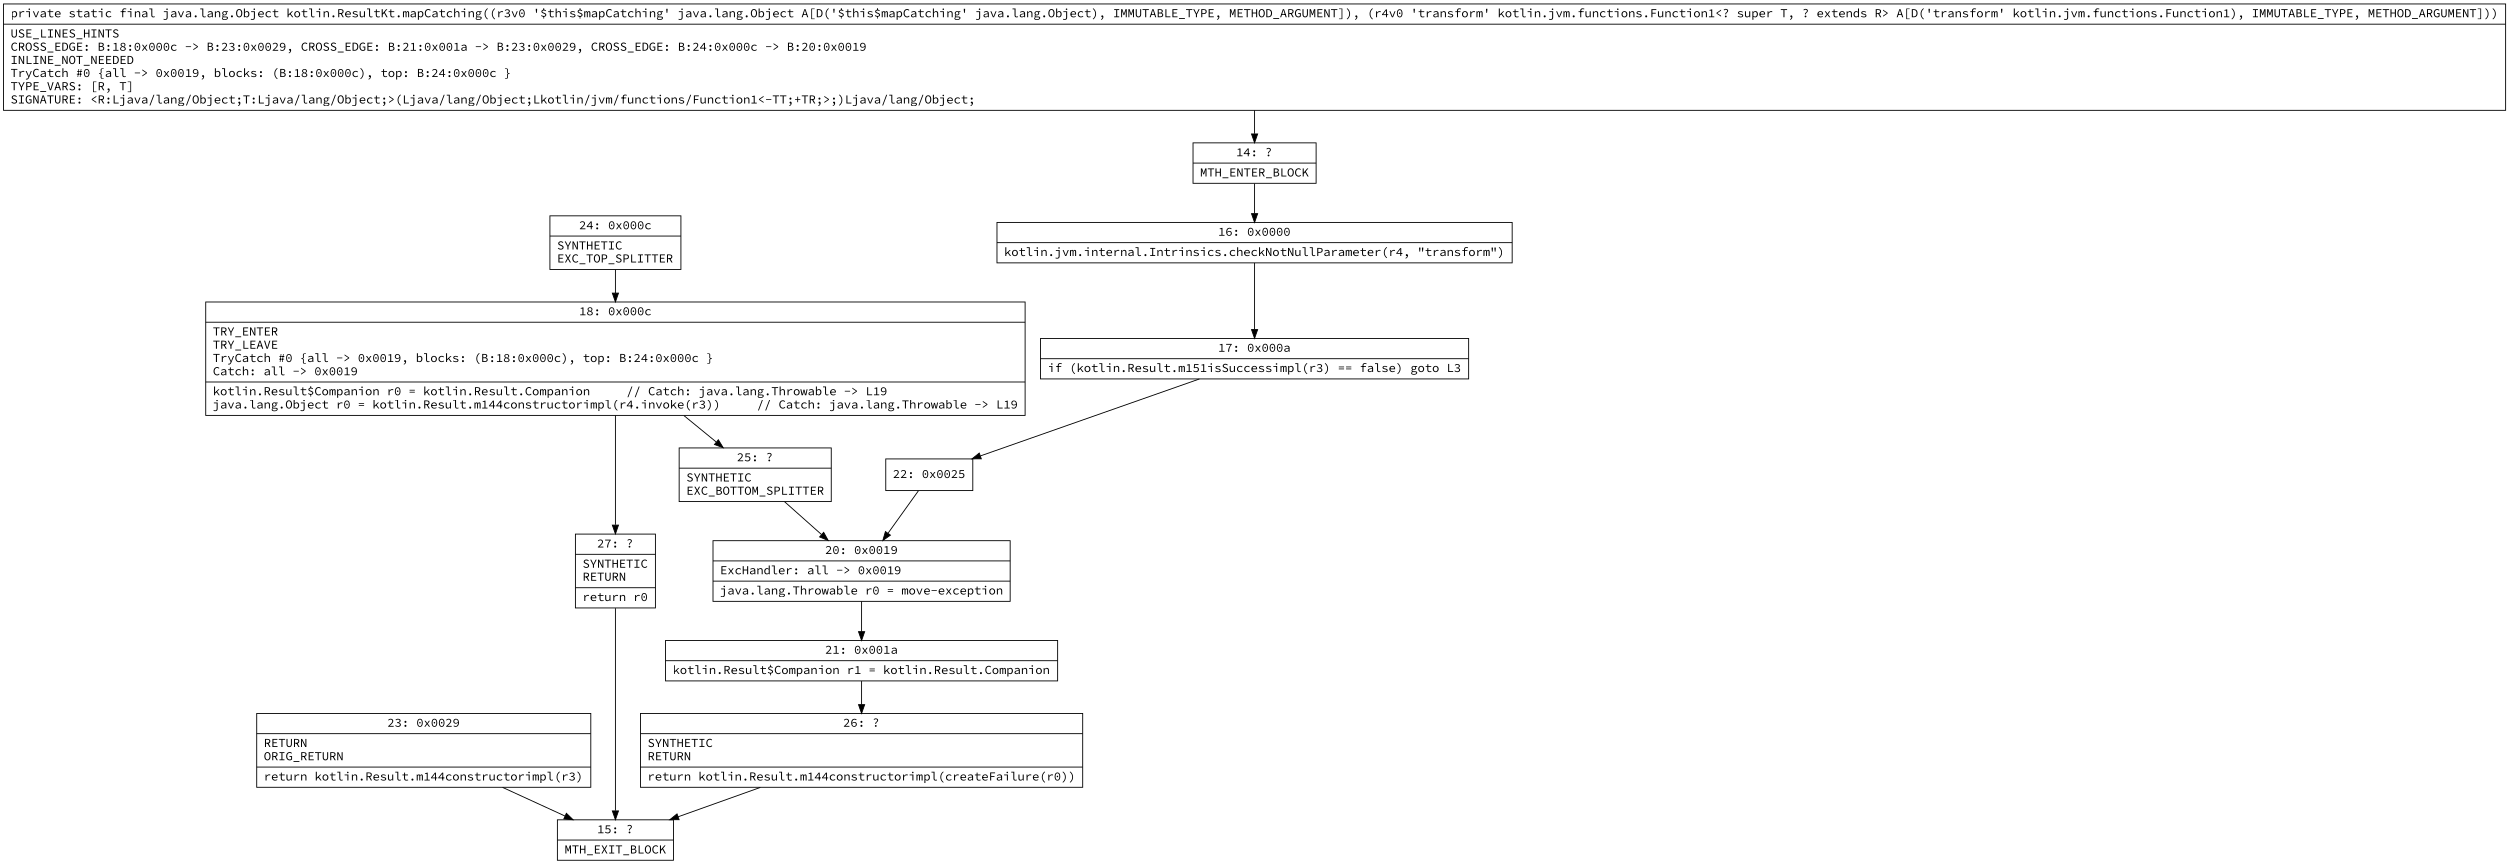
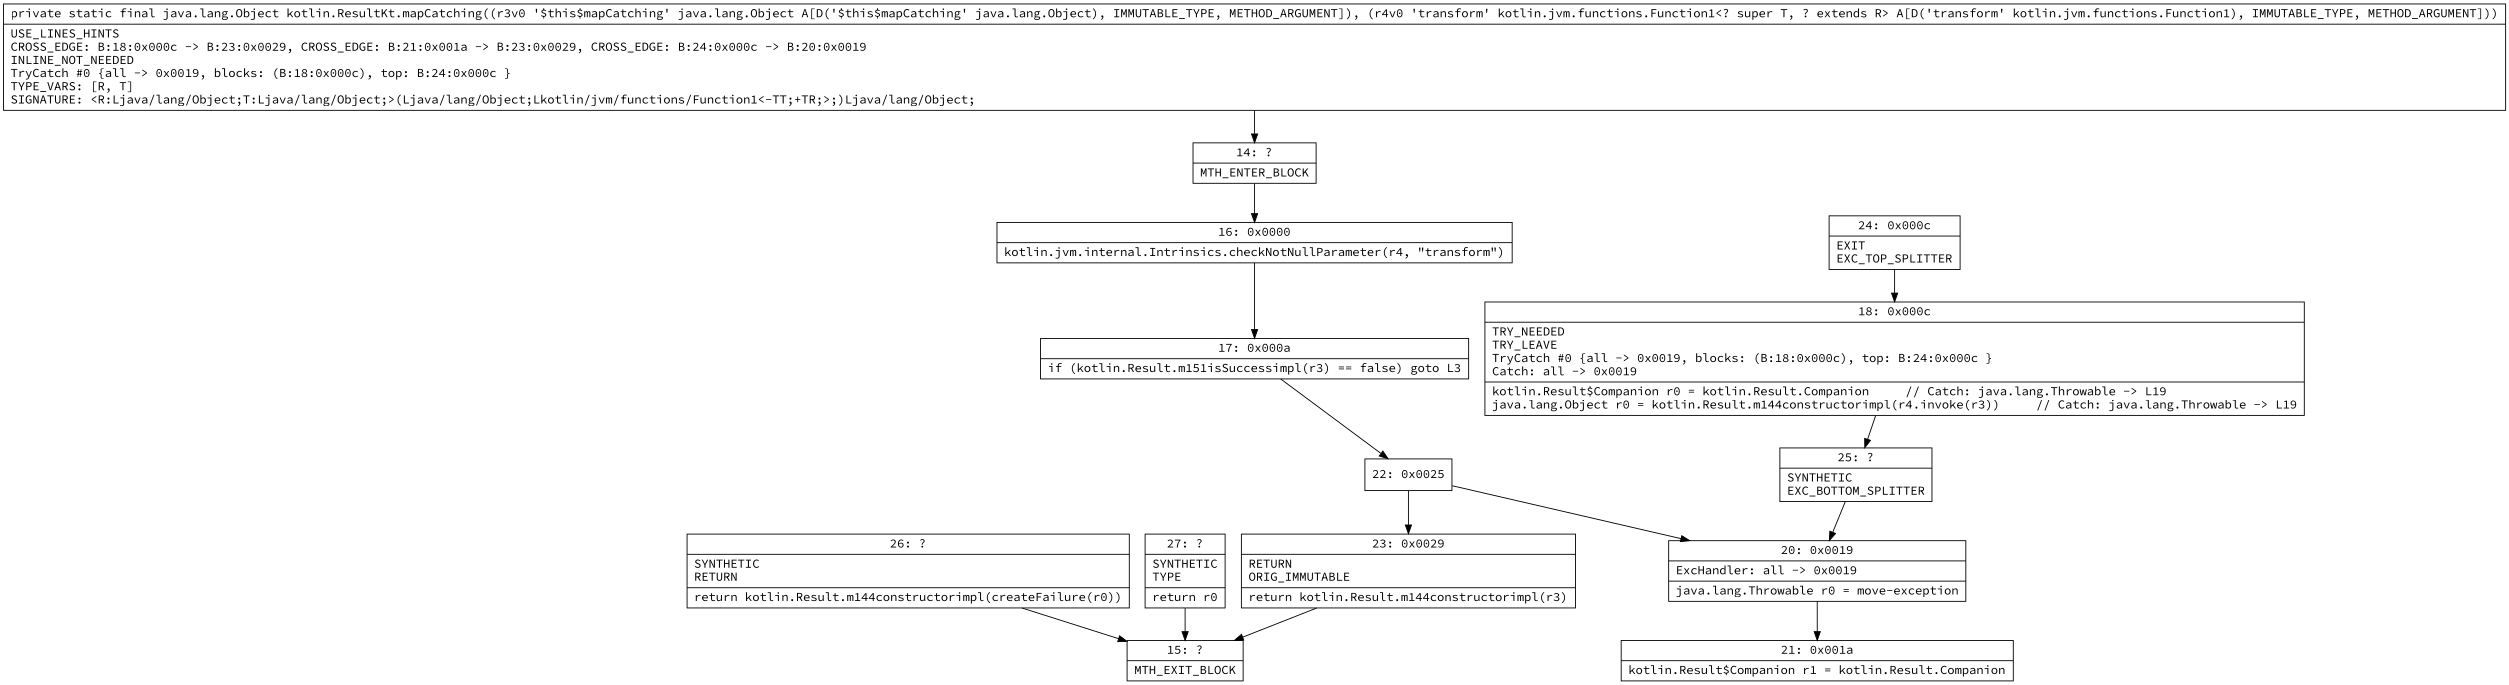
node "24: 0x000c": text "SYNTHETIC" -> "EXIT"
node "18: 0x000c": text "TRY_ENTER" -> "TRY_NEEDED"
edge "18: 0x000c" -> "27: ?": removed
edge "22: 0x0025" -> "23: 0x0029": added
node "27: ?": text "RETURN" -> "TYPE"
edge "21: 0x001a" -> "26: ?": removed
node "23: 0x0029": text "ORIG_RETURN" -> "ORIG_IMMUTABLE"
